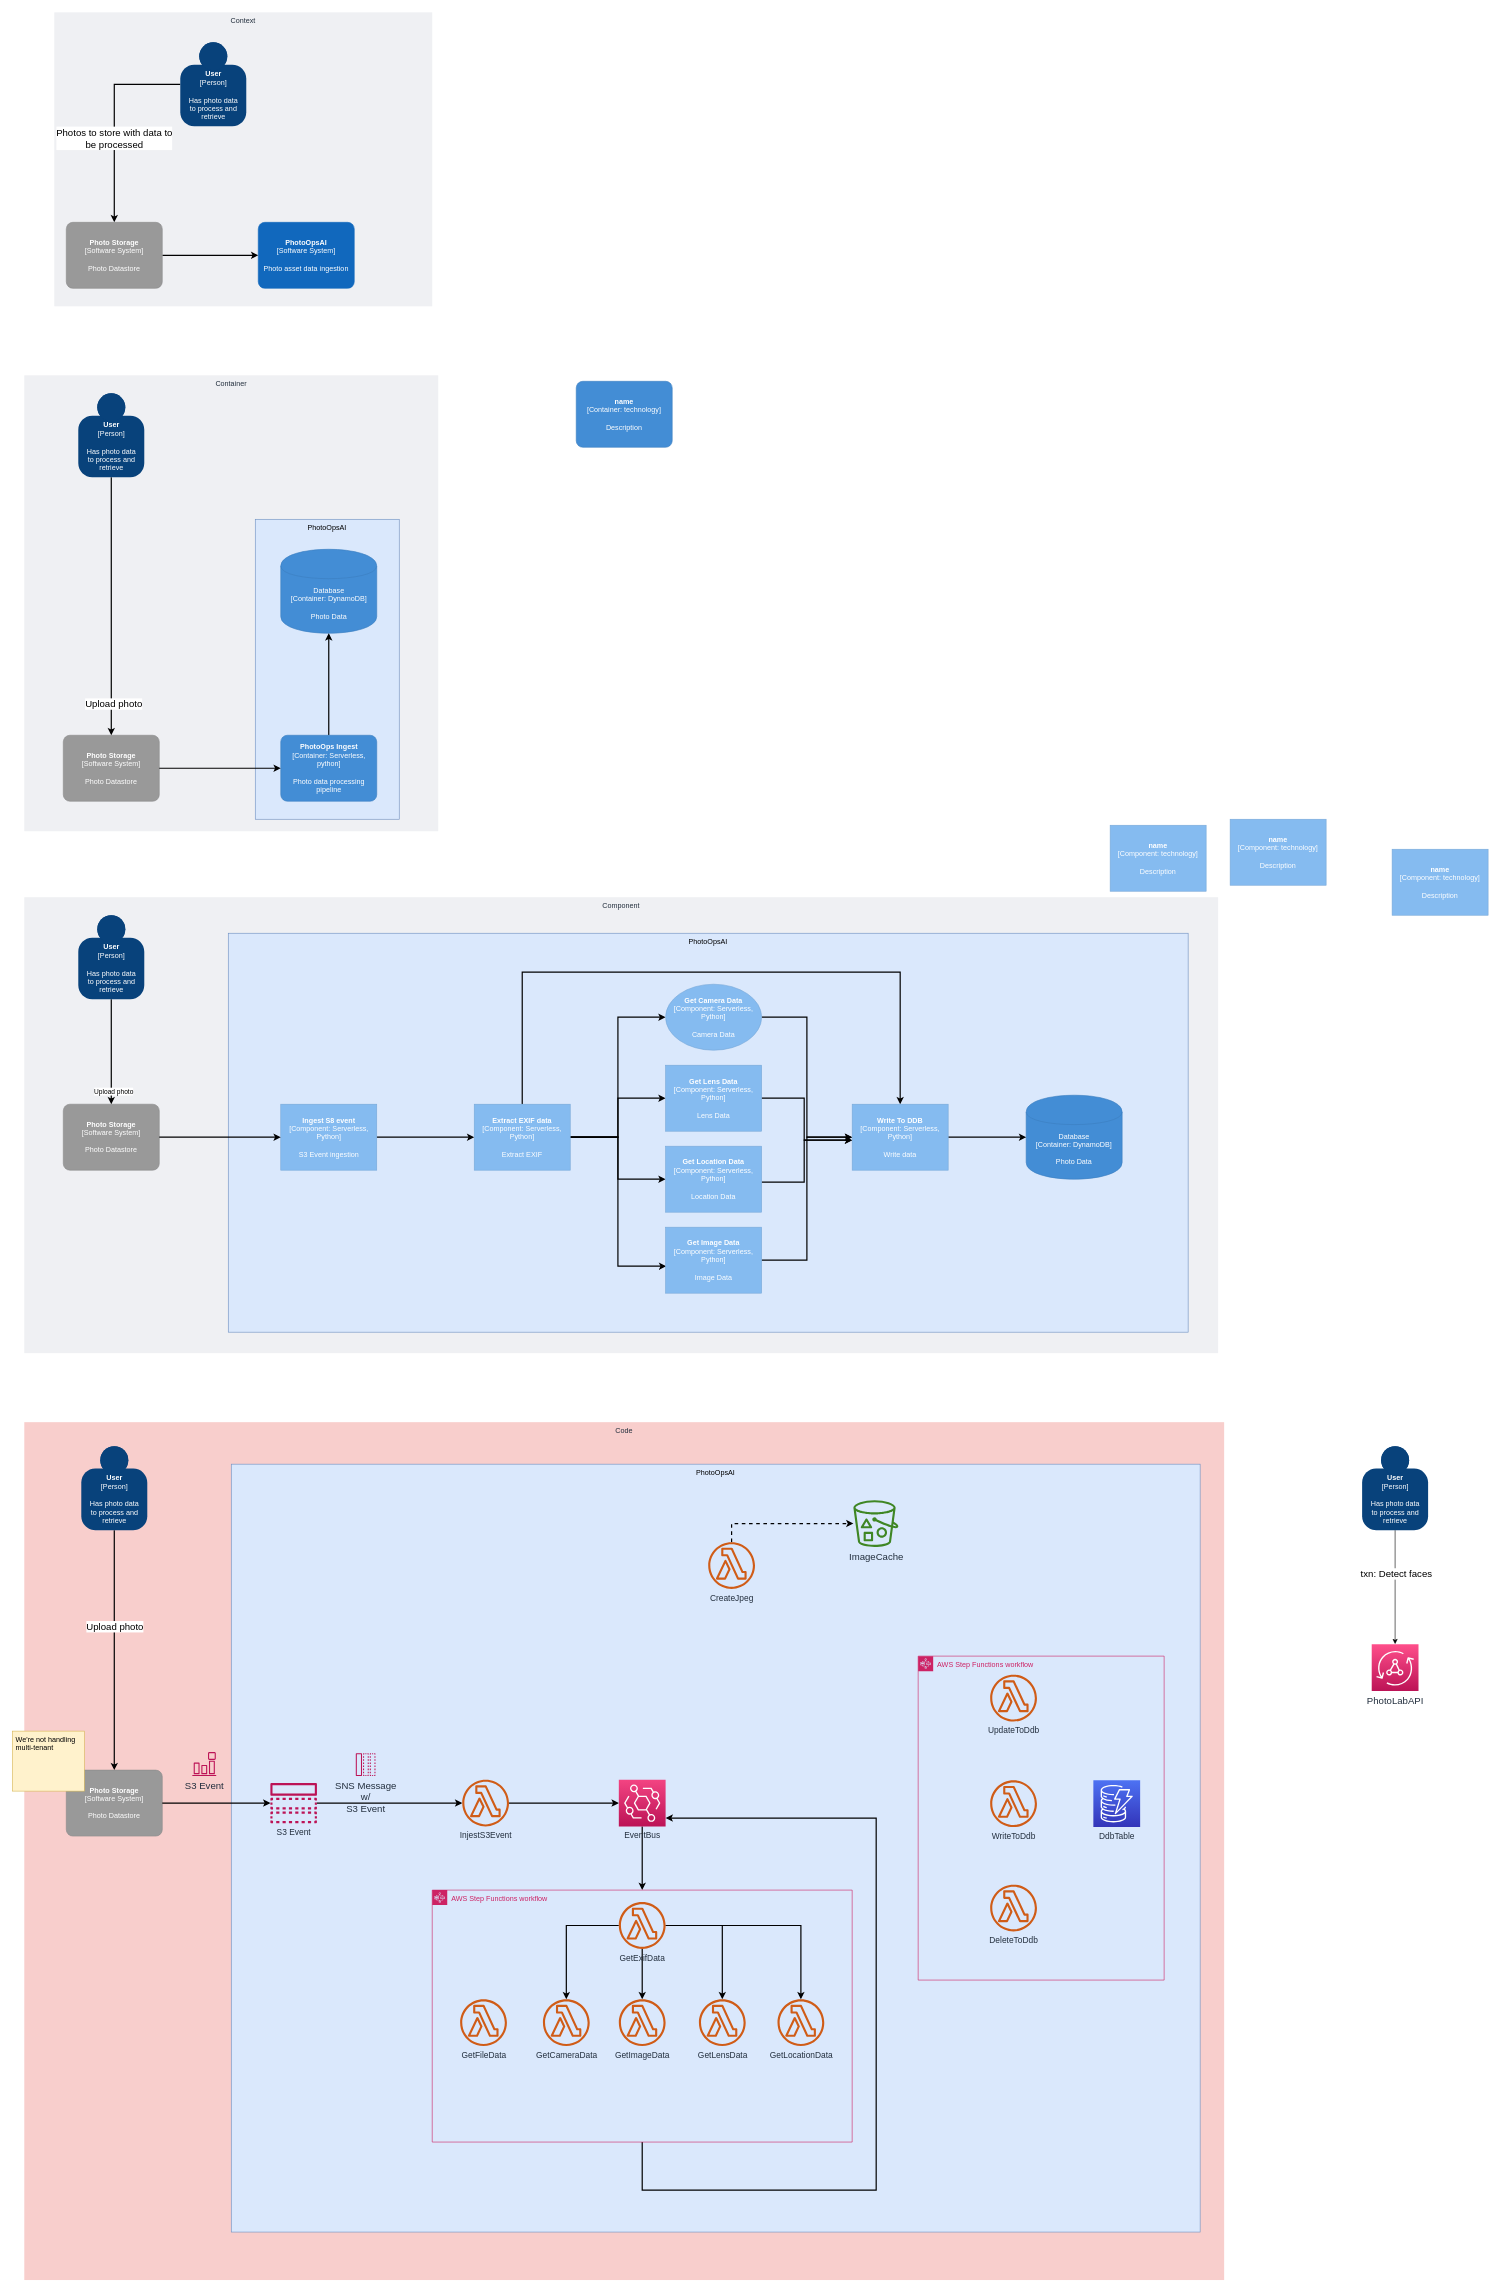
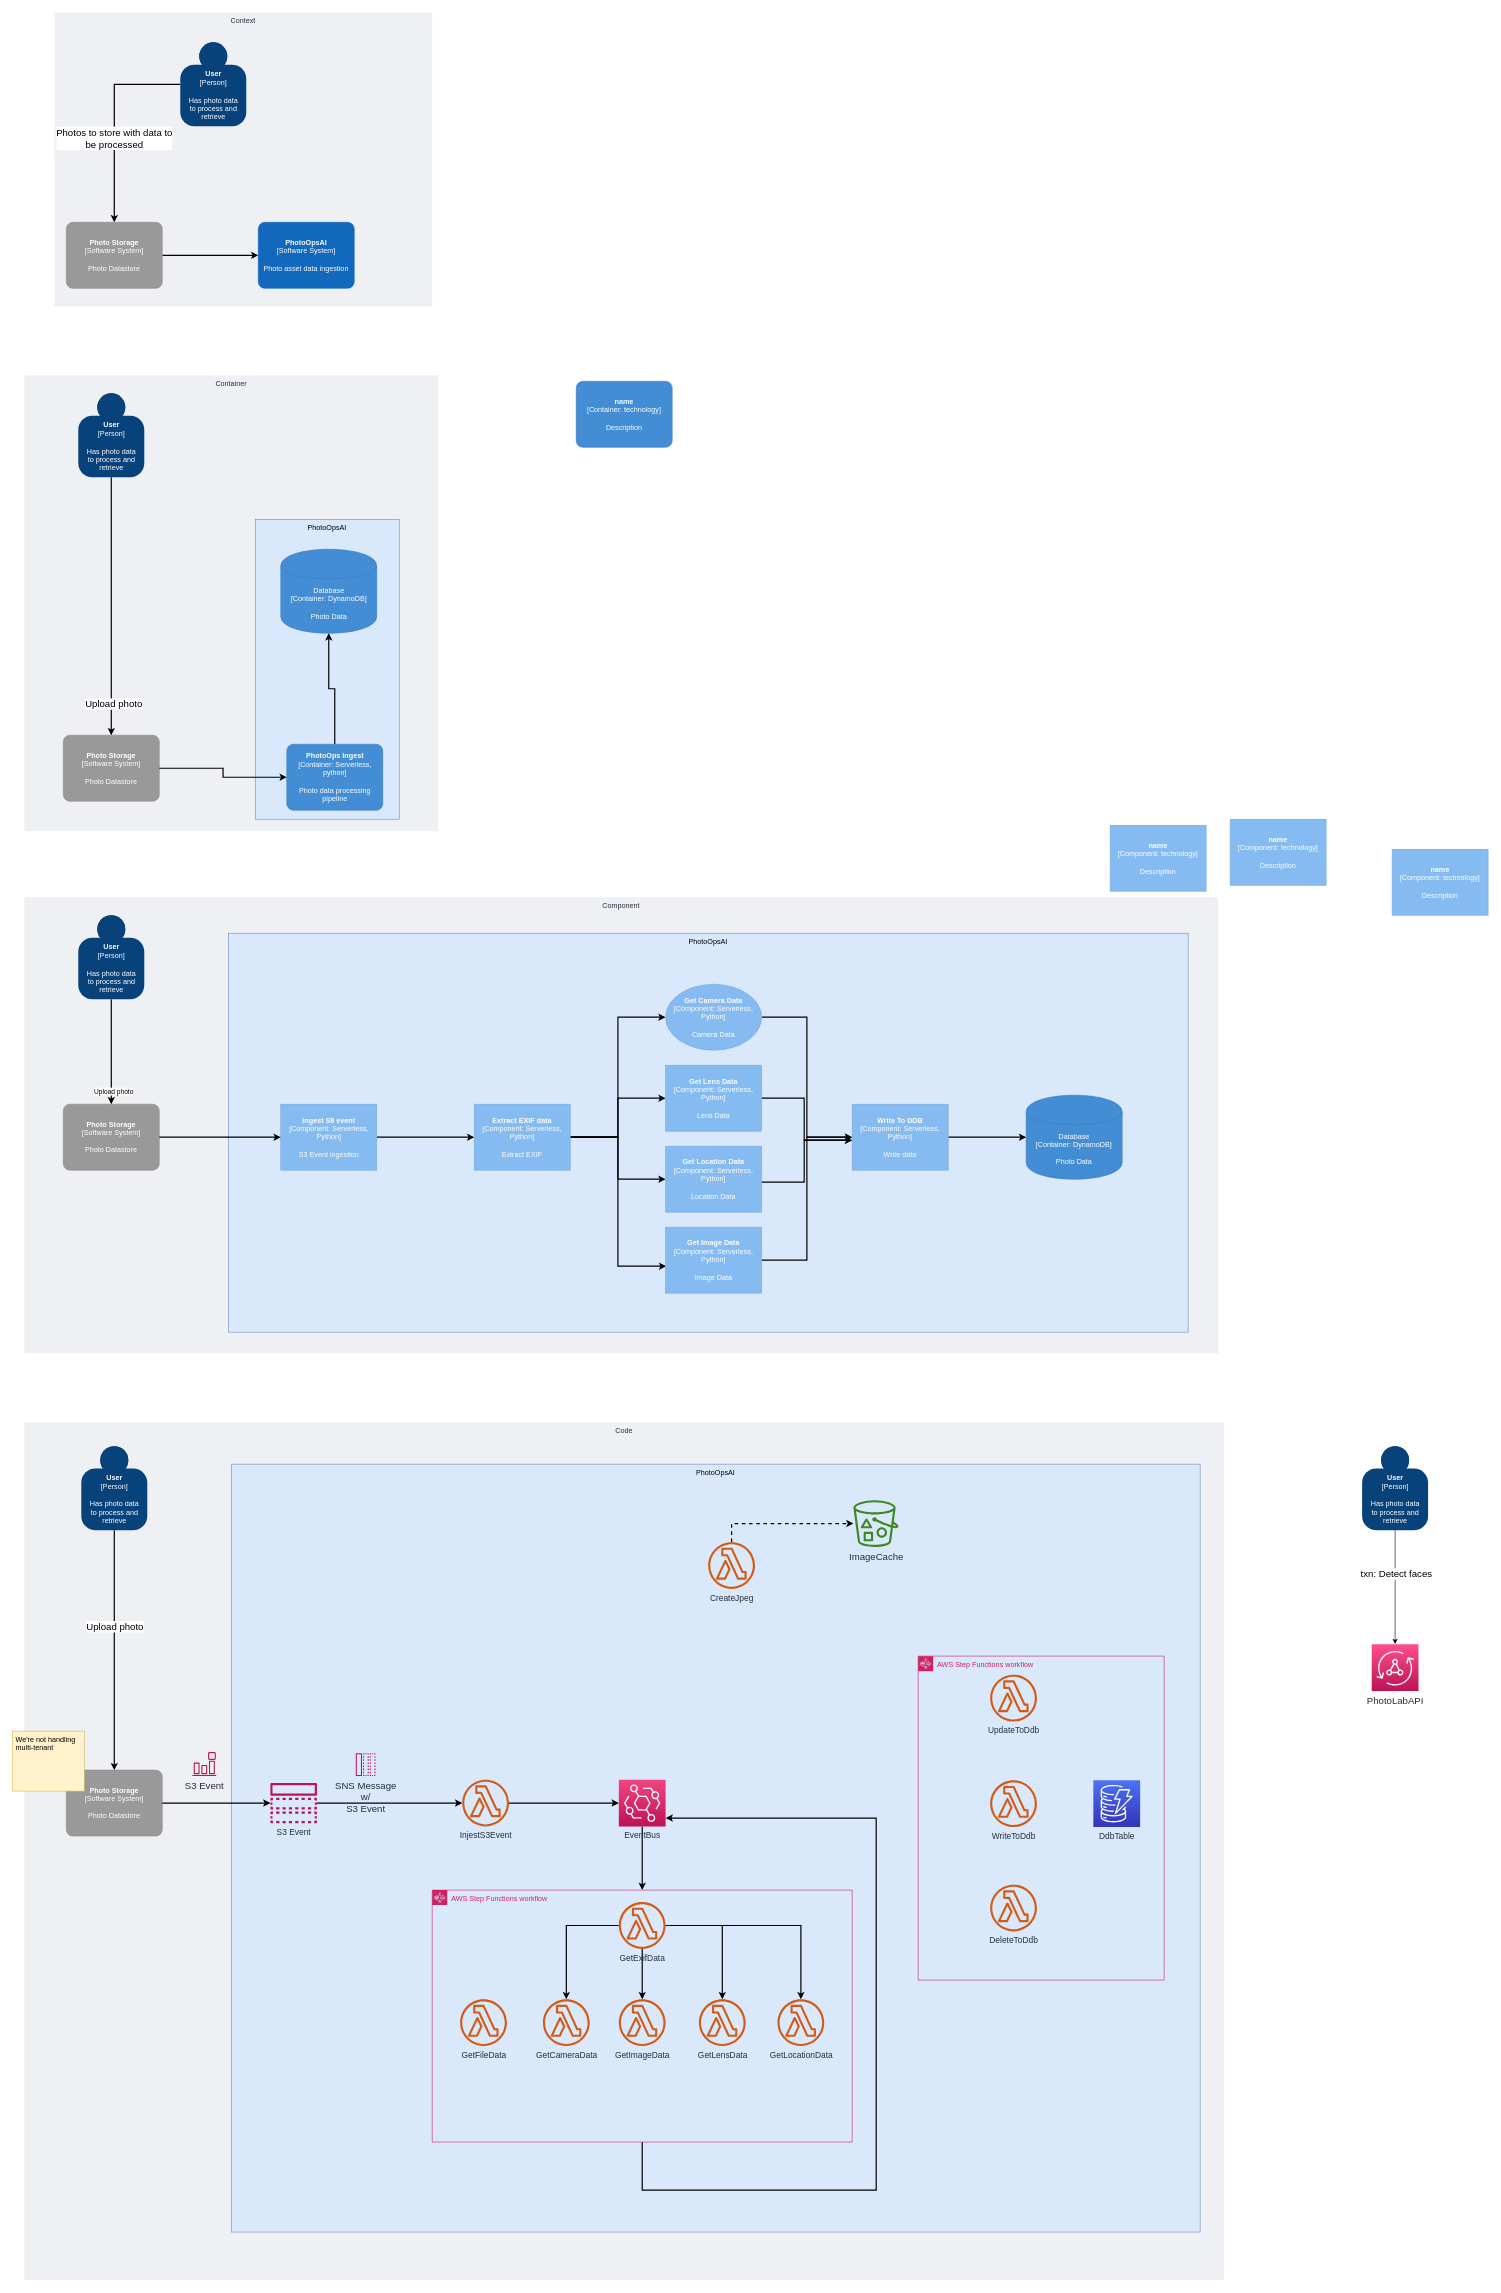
node "PhotoOps Ingest [Container: Serverless, python] Photo data processing pipeline": moved (329, 768) -> (335, 777)
edge "Extract EXIF data [Component: Serverless, Python] Extract EXIF" -> "Write To DDB [Component: Serverless, Python] Write data": removed
node "Code": fillcolor #f8cecc -> #eff0f3
